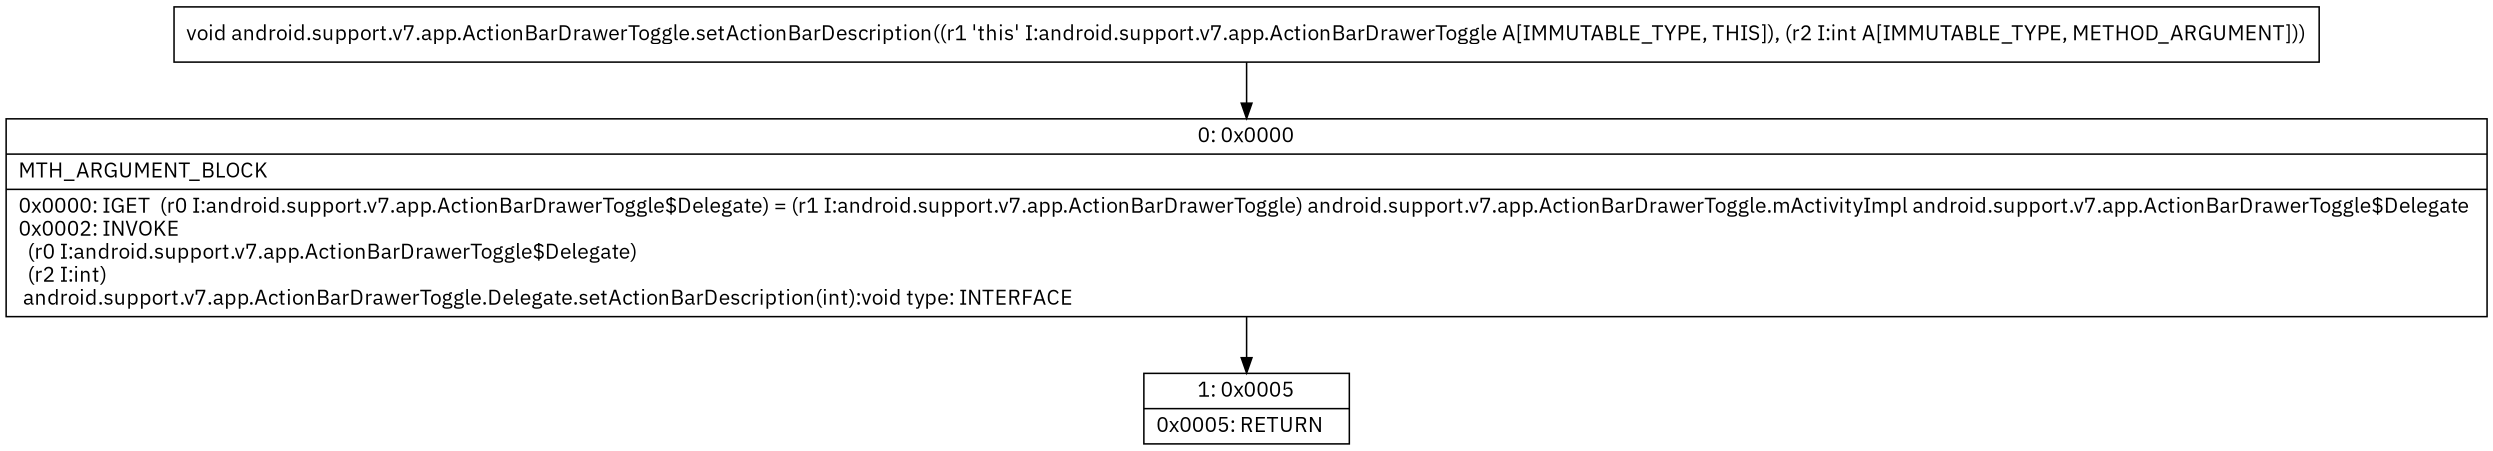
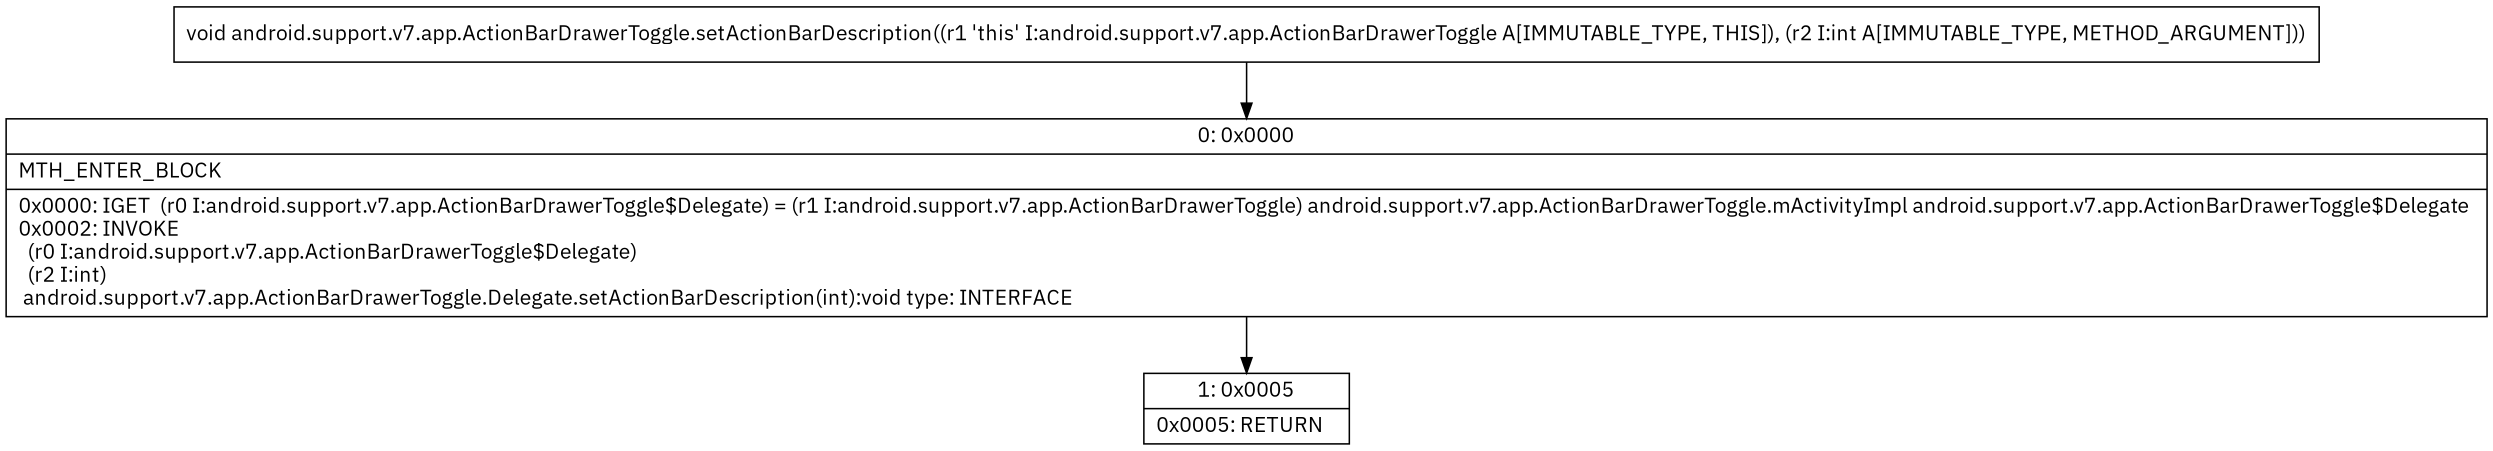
node "0: 0x0000": text "MTH_ARGUMENT_BLOCK" -> "MTH_ENTER_BLOCK"
